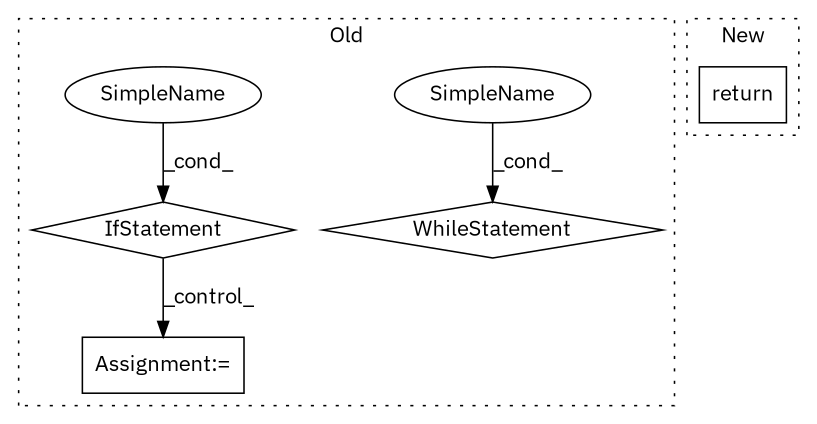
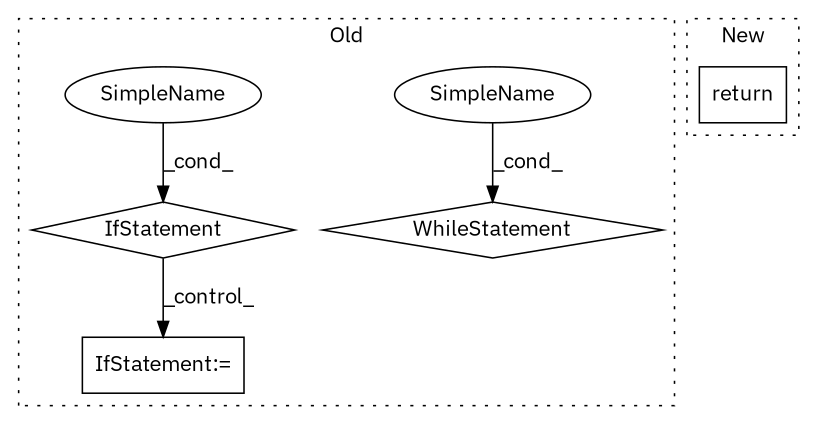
node "Assignment:=": label "Assignment:=" -> "IfStatement:="
